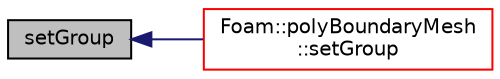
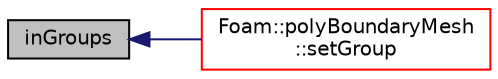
node "setGroup": label "setGroup" -> "inGroups"
